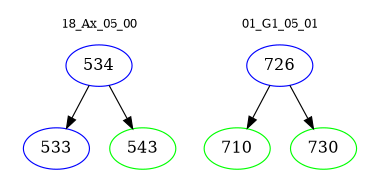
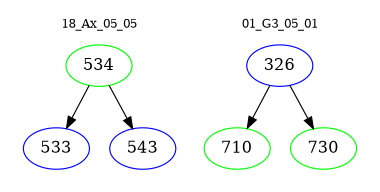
cluster "18_Ax_05_00": label "18_Ax_05_00" -> "18_Ax_05_05"
cluster "01_G1_05_01": label "01_G1_05_01" -> "01_G3_05_01"
node "534": color blue -> green
node "726": label "726" -> "326"
node "543": color green -> blue
